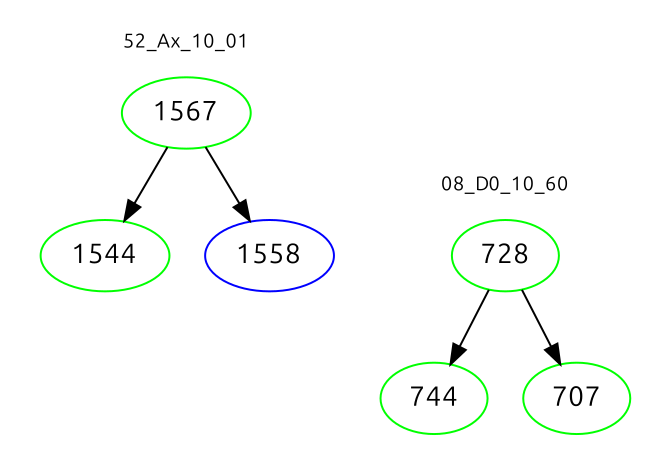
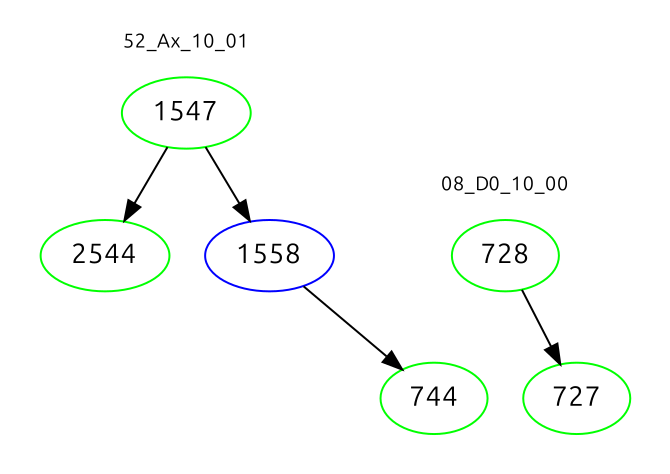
node "1567": label "1567" -> "1547"
cluster "08_D0_10_60": label "08_D0_10_60" -> "08_D0_10_00"
node "1544": label "1544" -> "2544"
edge "728" -> "744": now "1558" -> "744"
node "707": label "707" -> "727"
